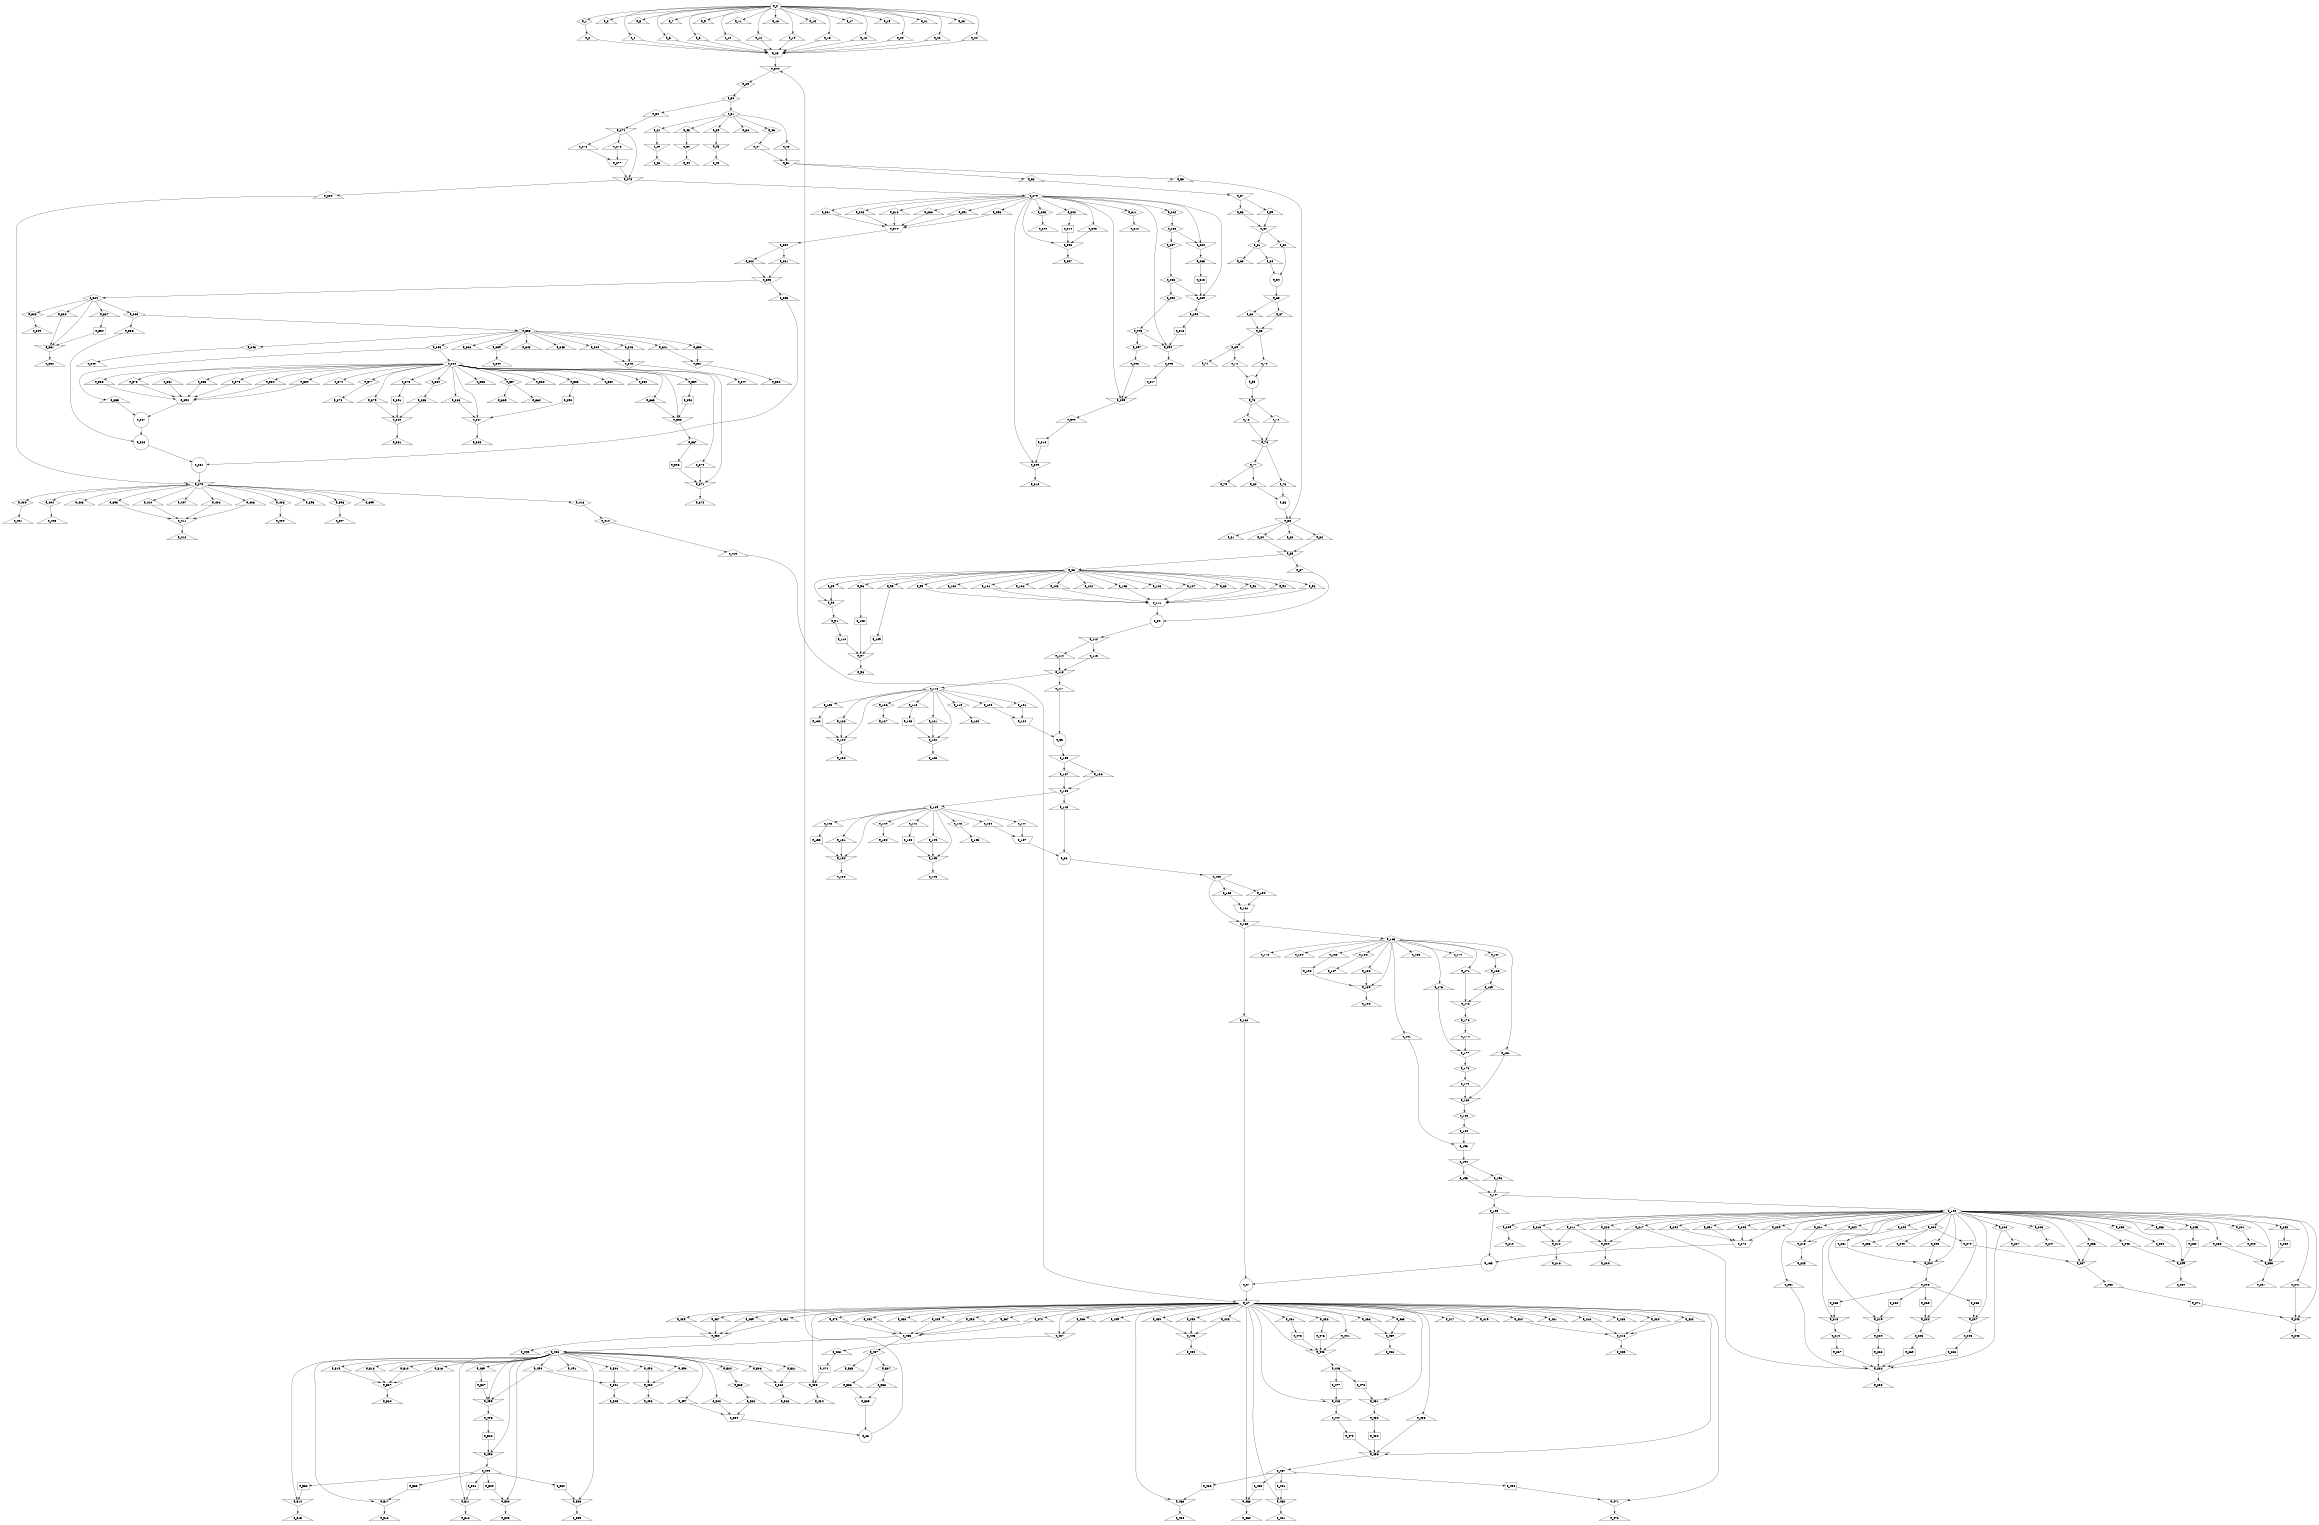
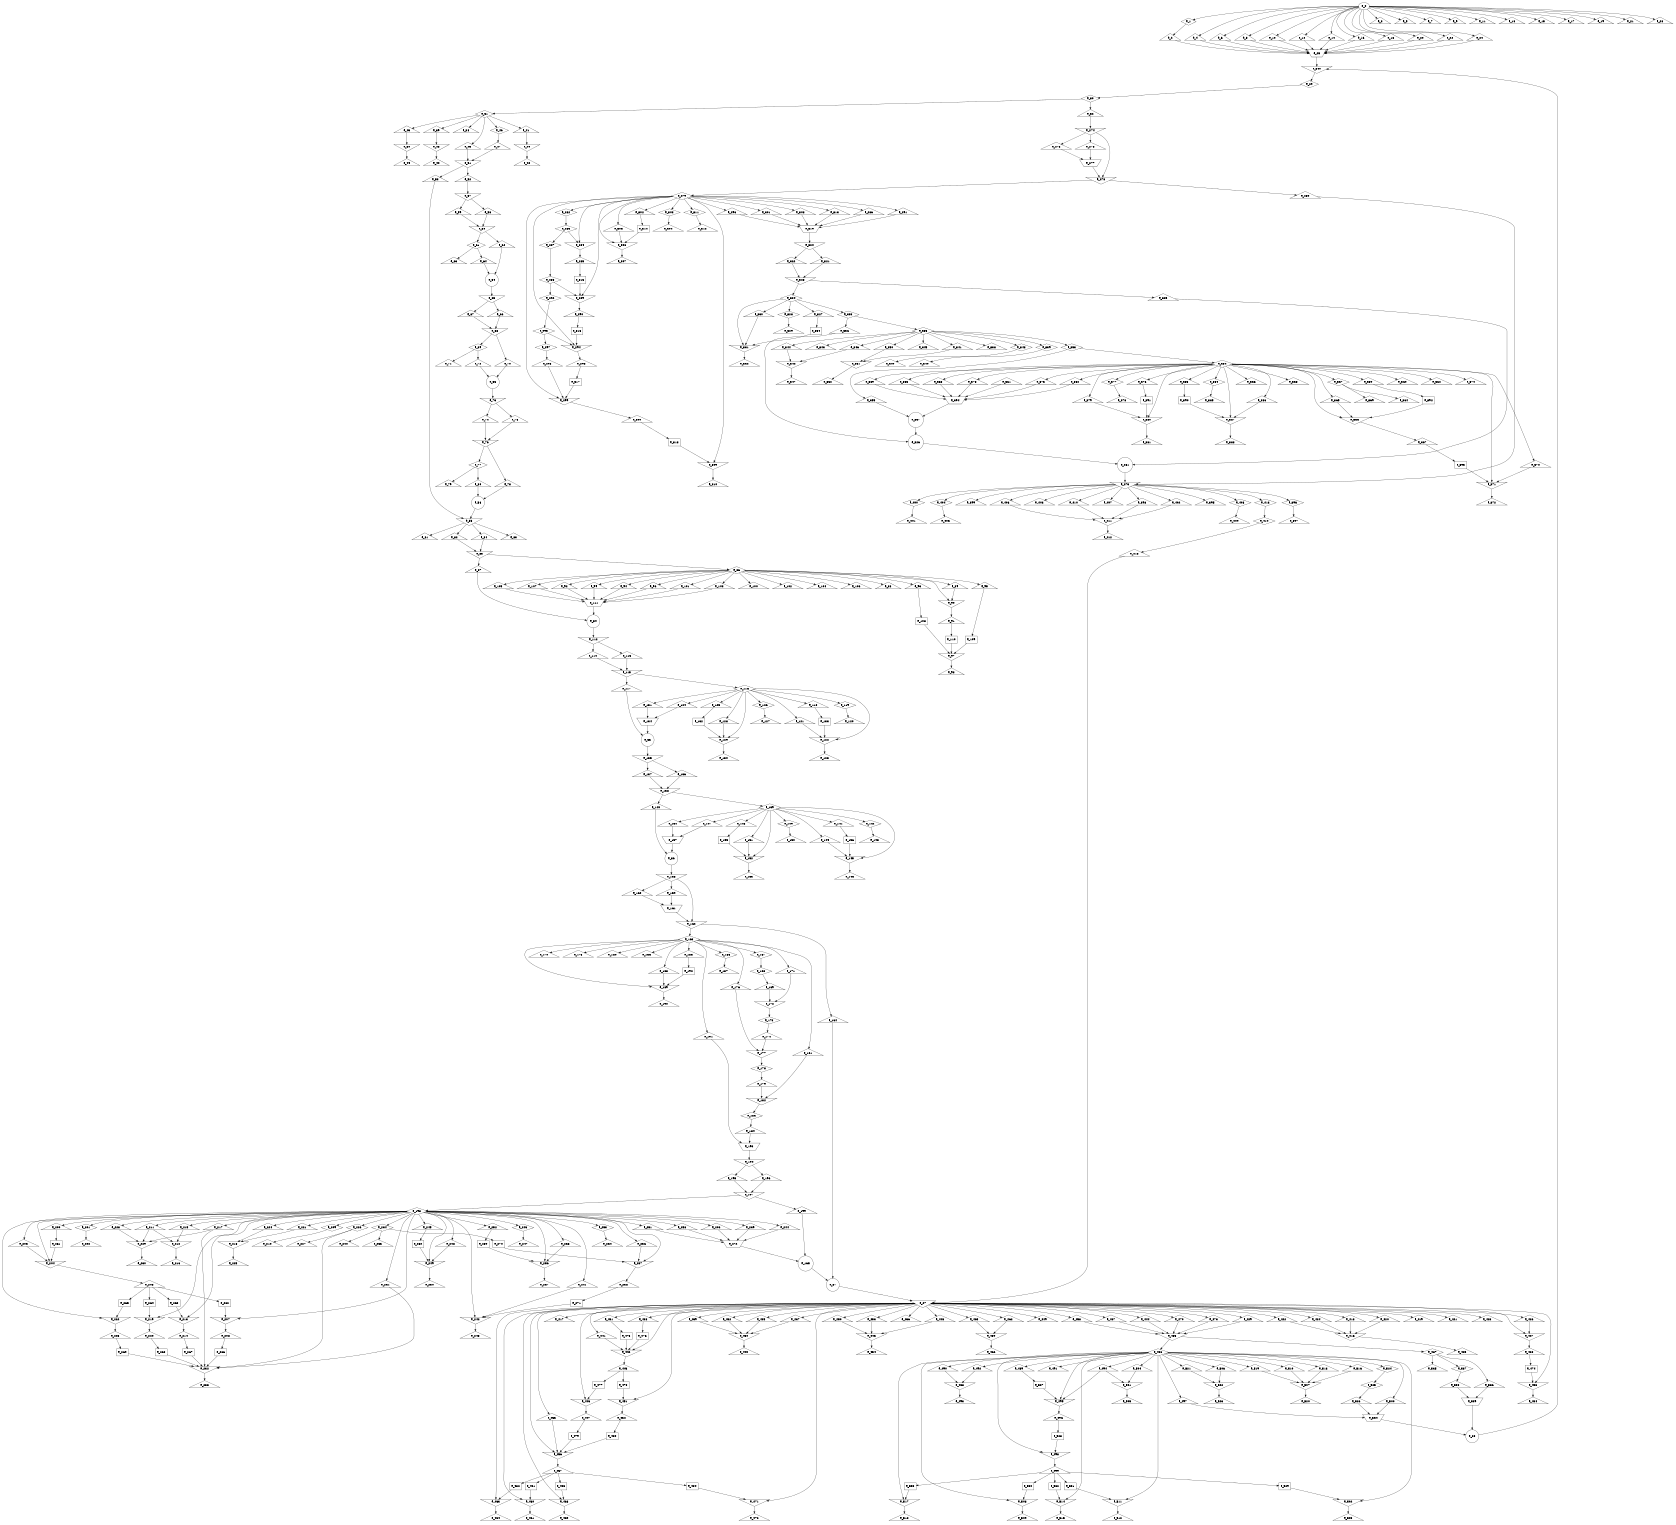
edge "e_385" -> "e_380": now "e_354" -> "e_380"
edge "e_258" -> "e_272": added
